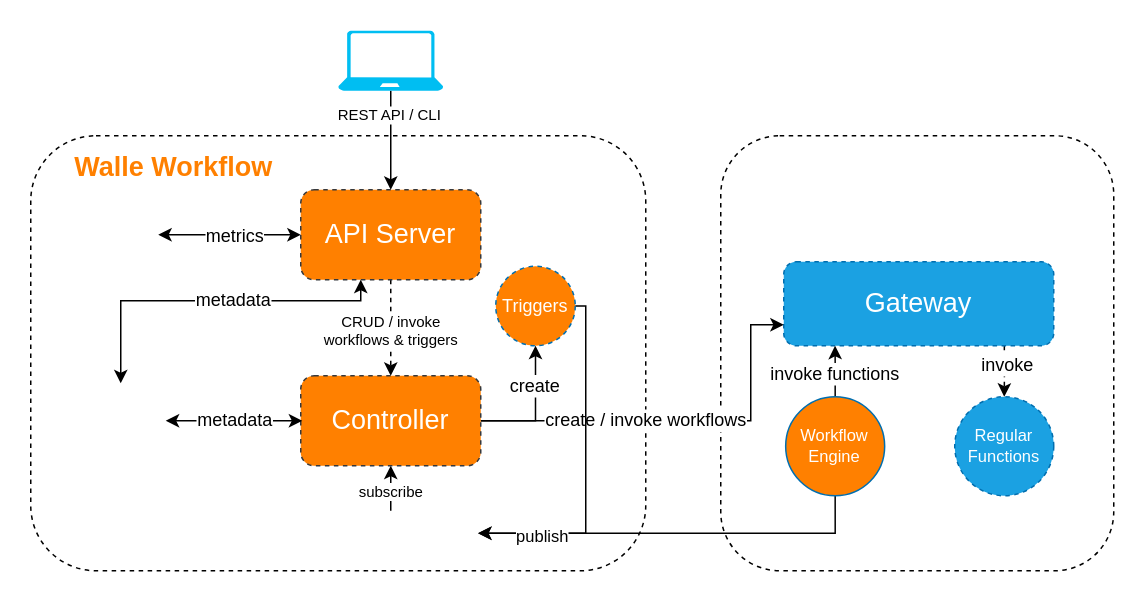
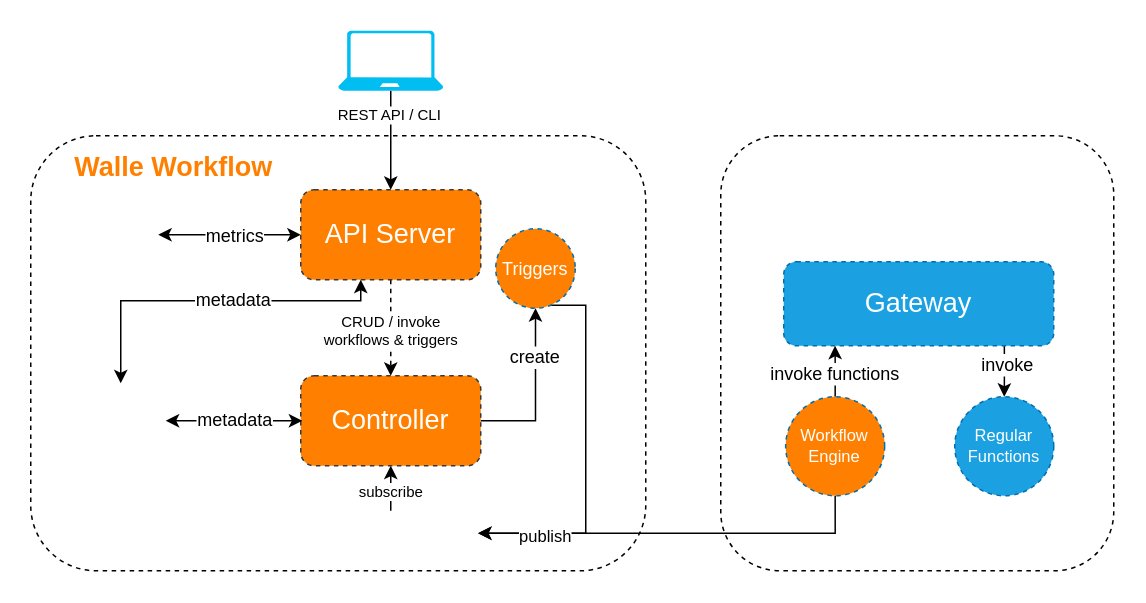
node "Triggers": moved (536, 306) -> (536, 269)
edge "Gateway" -> "Regular Functions": style dashed -> solid
edge "Controller" -> "Gateway": removed, label "create / invoke workflows"
node "Workflow Engine": style solid -> dashed
